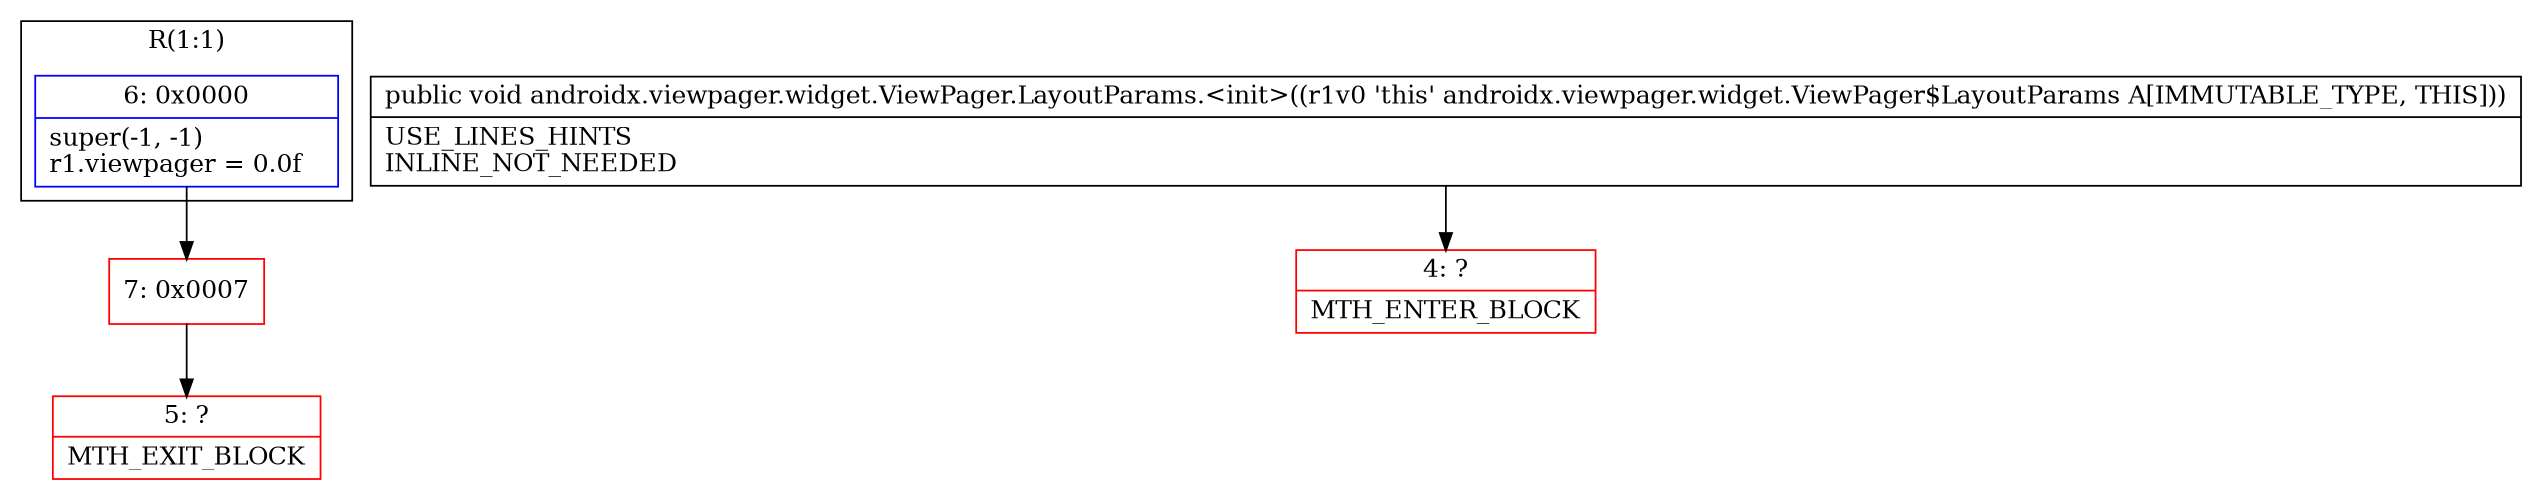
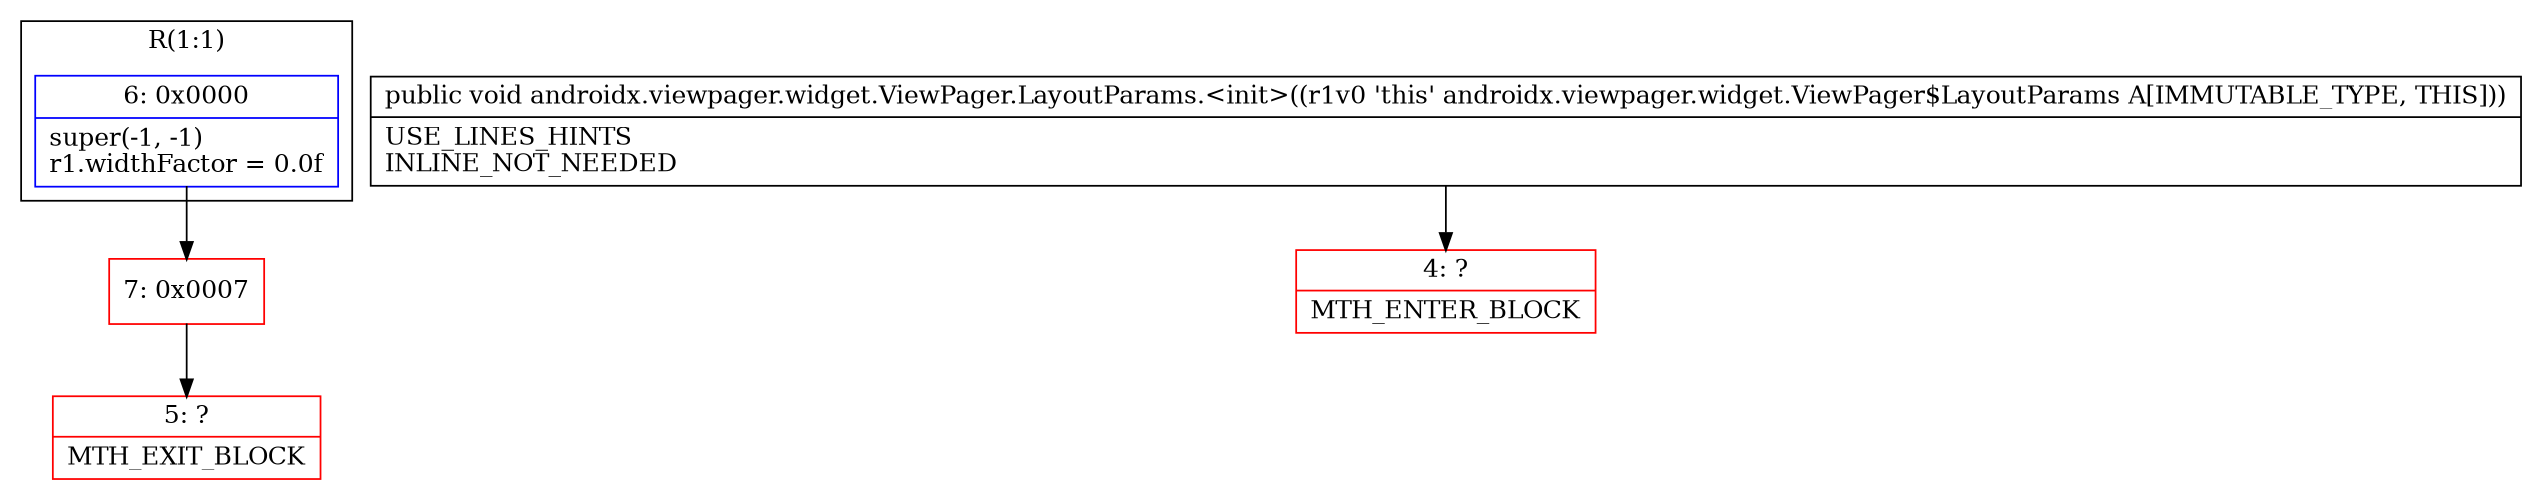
node "6: 0x0000": text "r1.viewpager = 0.0f" -> "r1.widthFactor = 0.0f"
